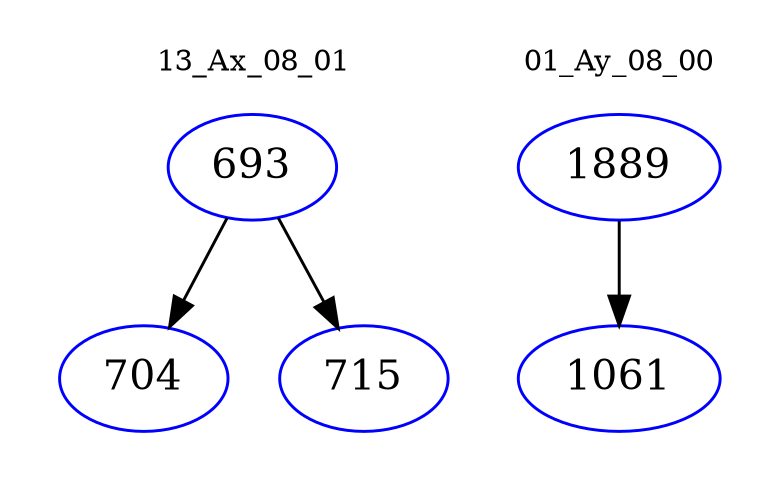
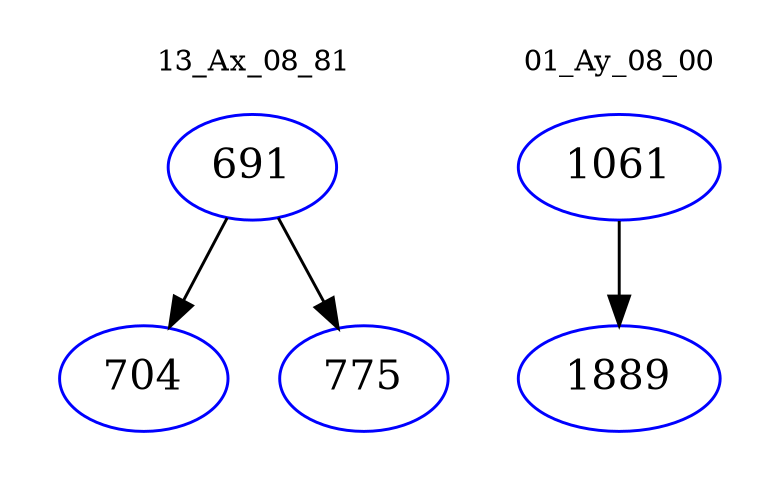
cluster "13_Ax_08_01": label "13_Ax_08_01" -> "13_Ax_08_81"
node "693": label "693" -> "691"
edge "1889" -> "1061": reversed
node "715": label "715" -> "775"
